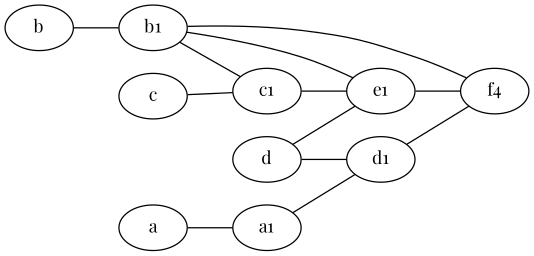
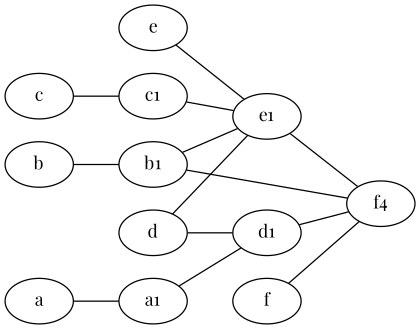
node "e": added
edge "b1" -- "c1": removed
node "f": added
